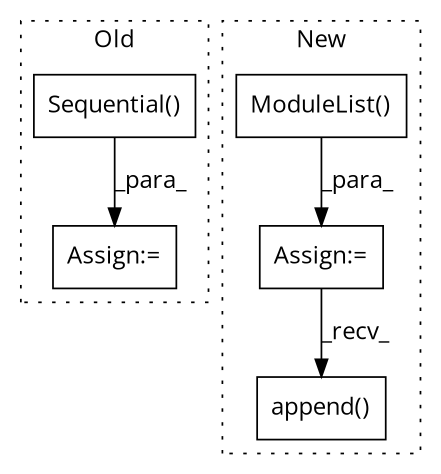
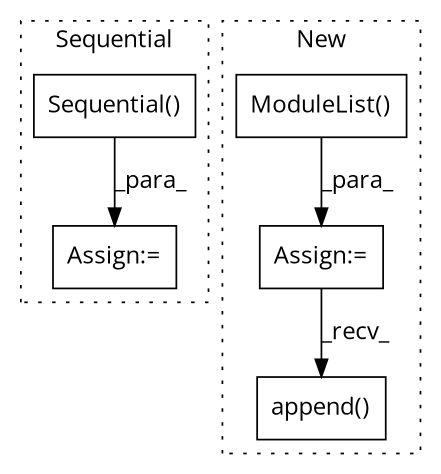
cluster "Old": label "Old" -> "Sequential"
